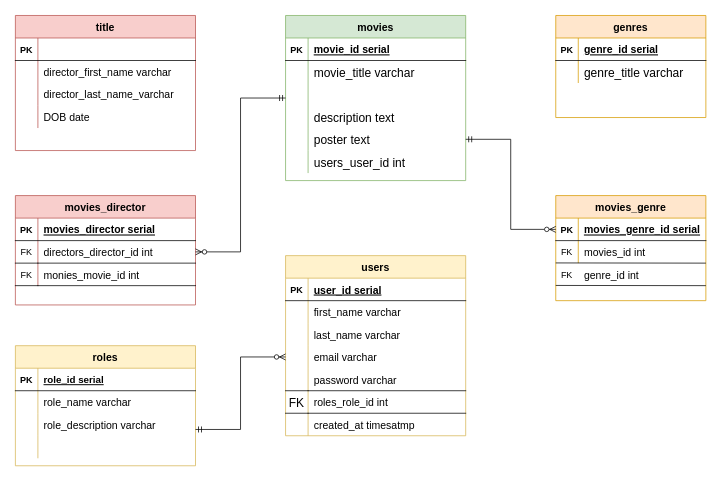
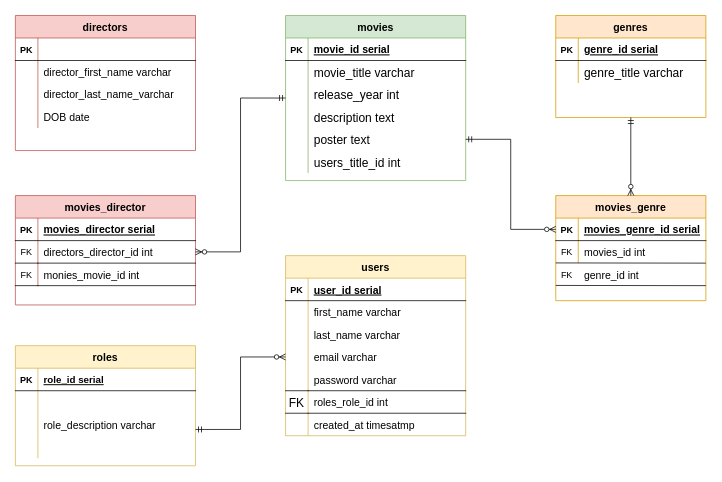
node "title": label "title" -> "directors"
node "release_year int": added
edge "genres" -- "movies_genre": added
node "users_user_id int": label "users_user_id int" -> "users_title_id int"
node "role_name varchar": removed
